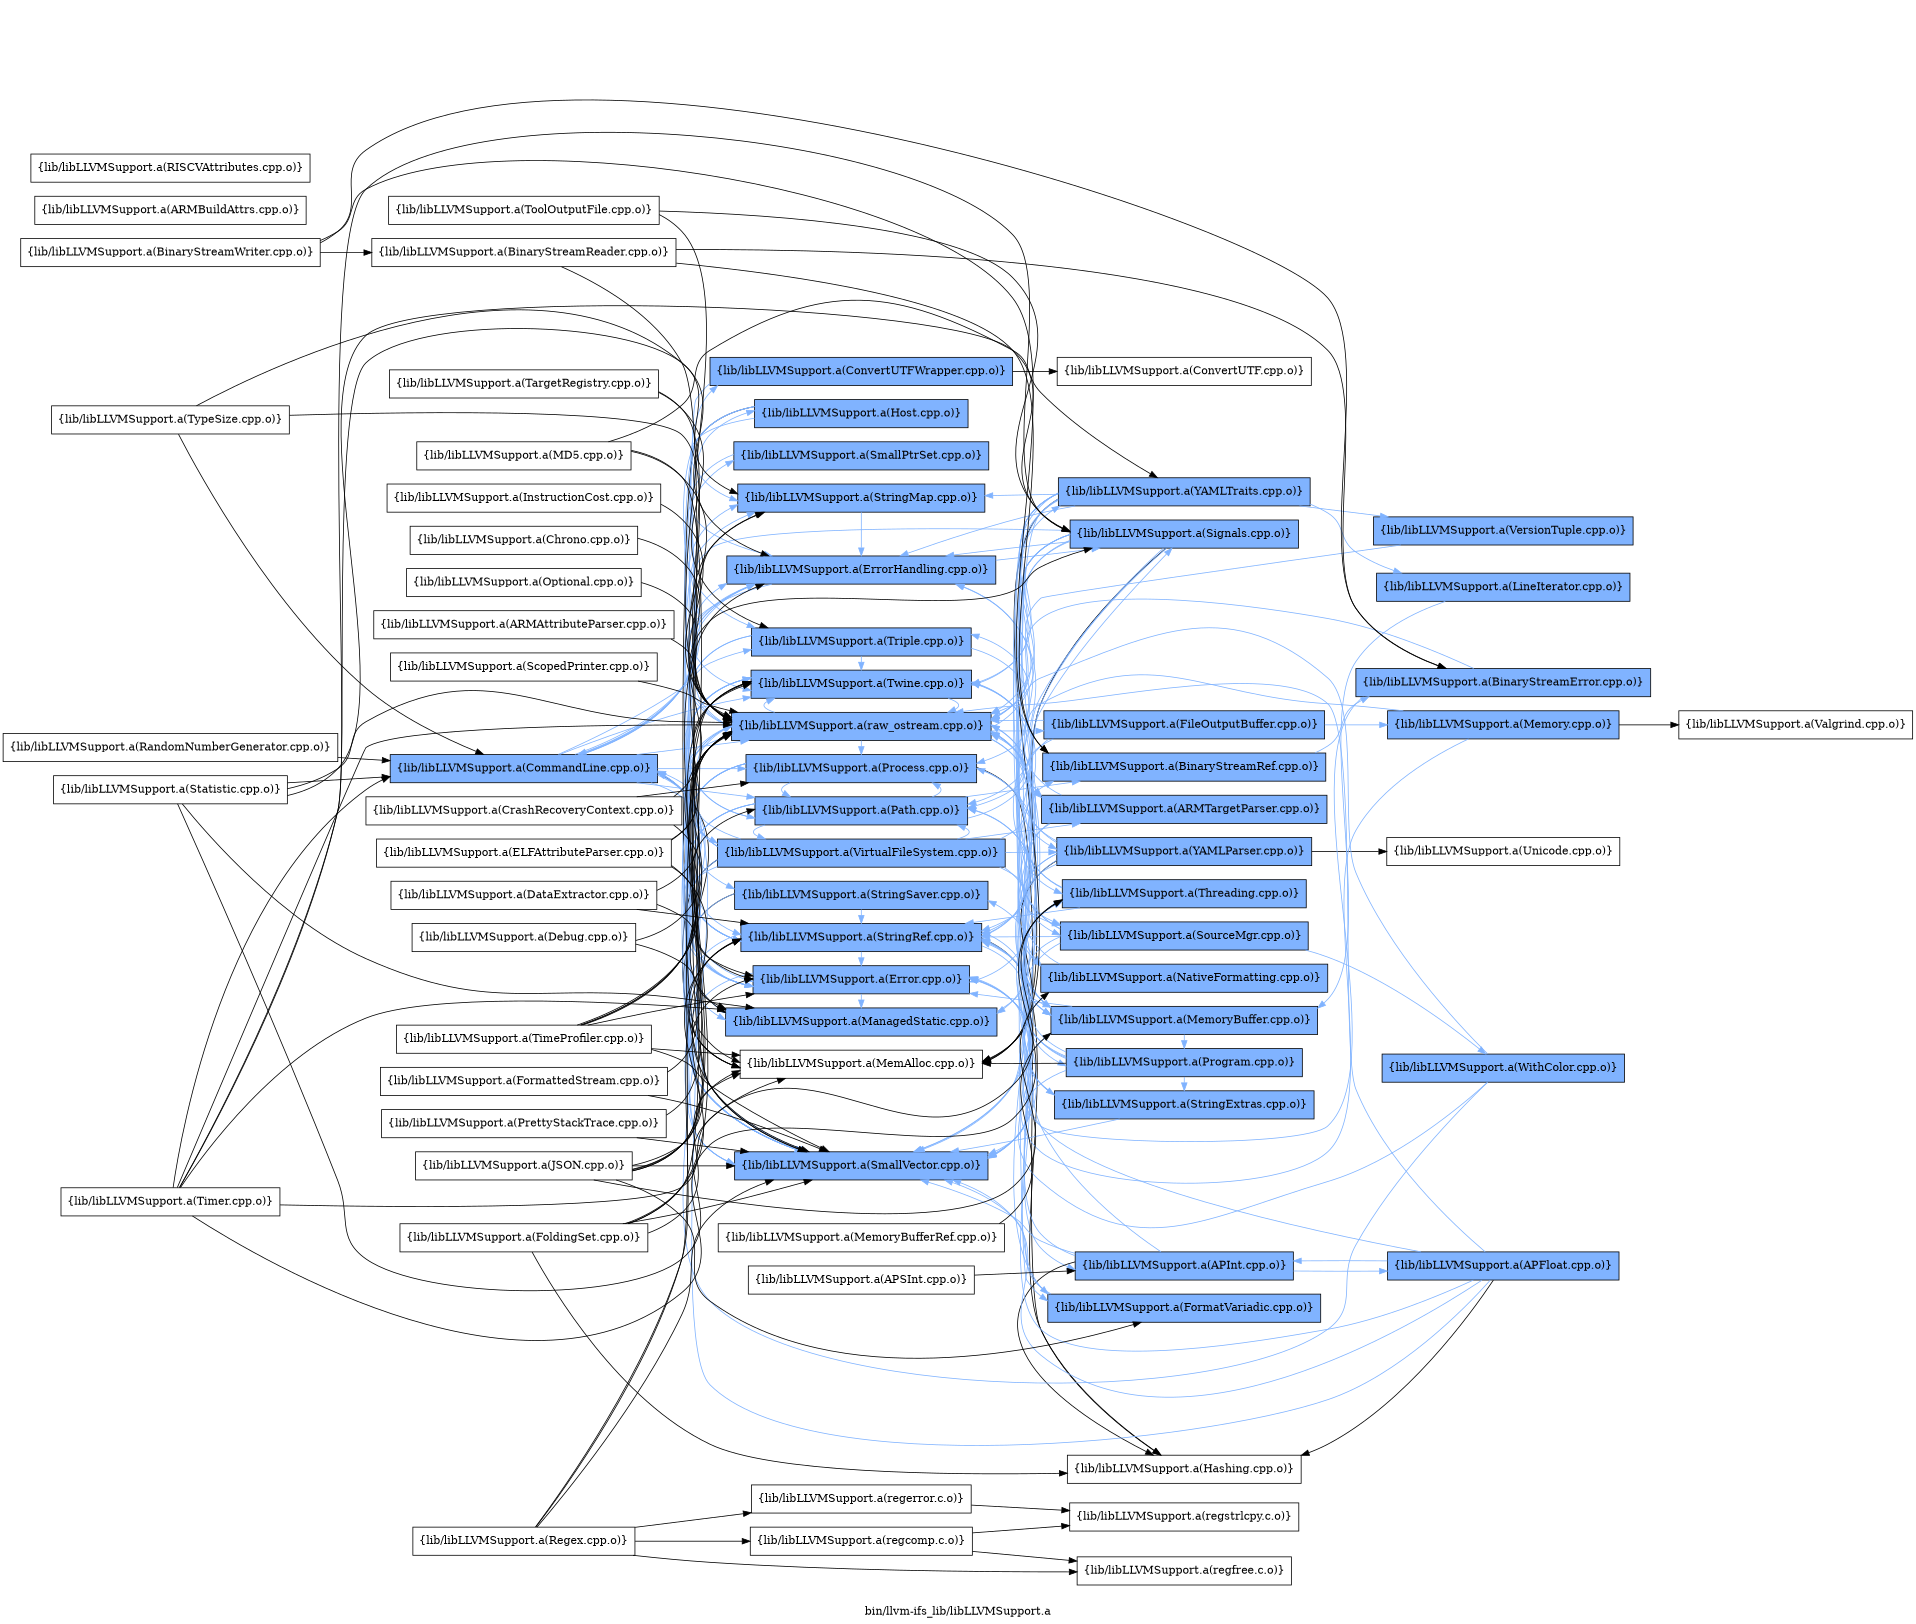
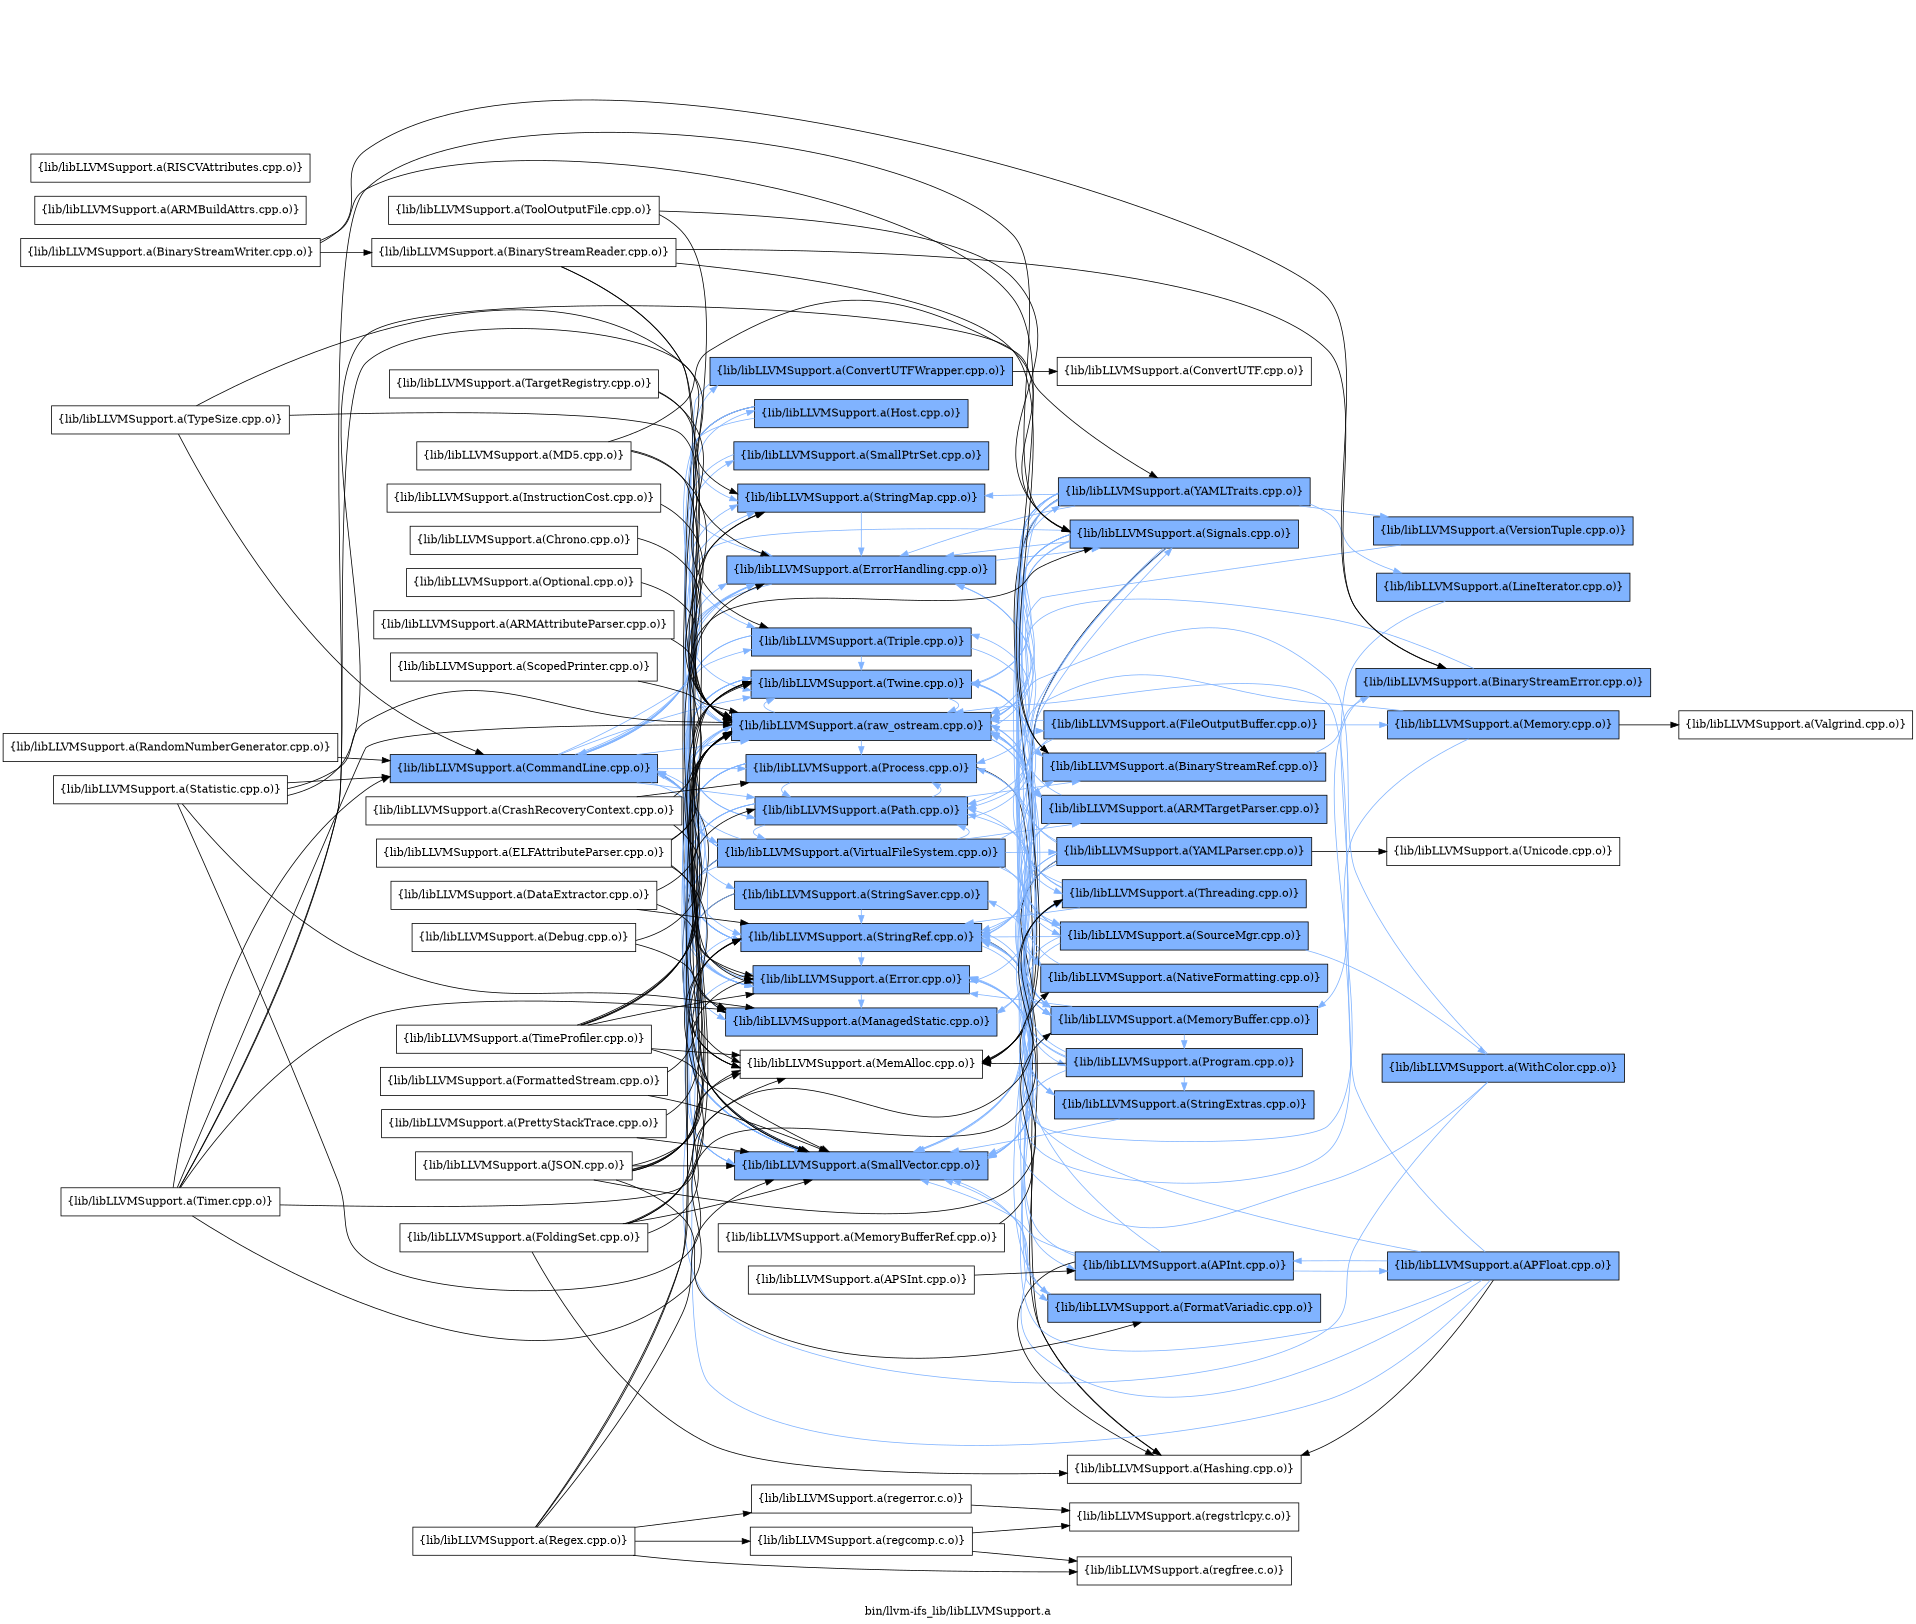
edge "{lib/libLLVMSupport.a(BinaryStreamReader.cpp.o)}" -> "{lib/libLLVMSupport.a(Error.cpp.o)}": added
edge "{lib/libLLVMSupport.a(YAMLTraits.cpp.o)}" -> "{lib/libLLVMSupport.a(YAMLParser.cpp.o)}": now "{lib/libLLVMSupport.a(YAMLTraits.cpp.o)}" -> "{lib/libLLVMSupport.a(BinaryStreamRef.cpp.o)}"
edge "{lib/libLLVMSupport.a(Program.cpp.o)}" -> "{lib/libLLVMSupport.a(Path.cpp.o)}": now "{lib/libLLVMSupport.a(Threading.cpp.o)}" -> "{lib/libLLVMSupport.a(Path.cpp.o)}"
